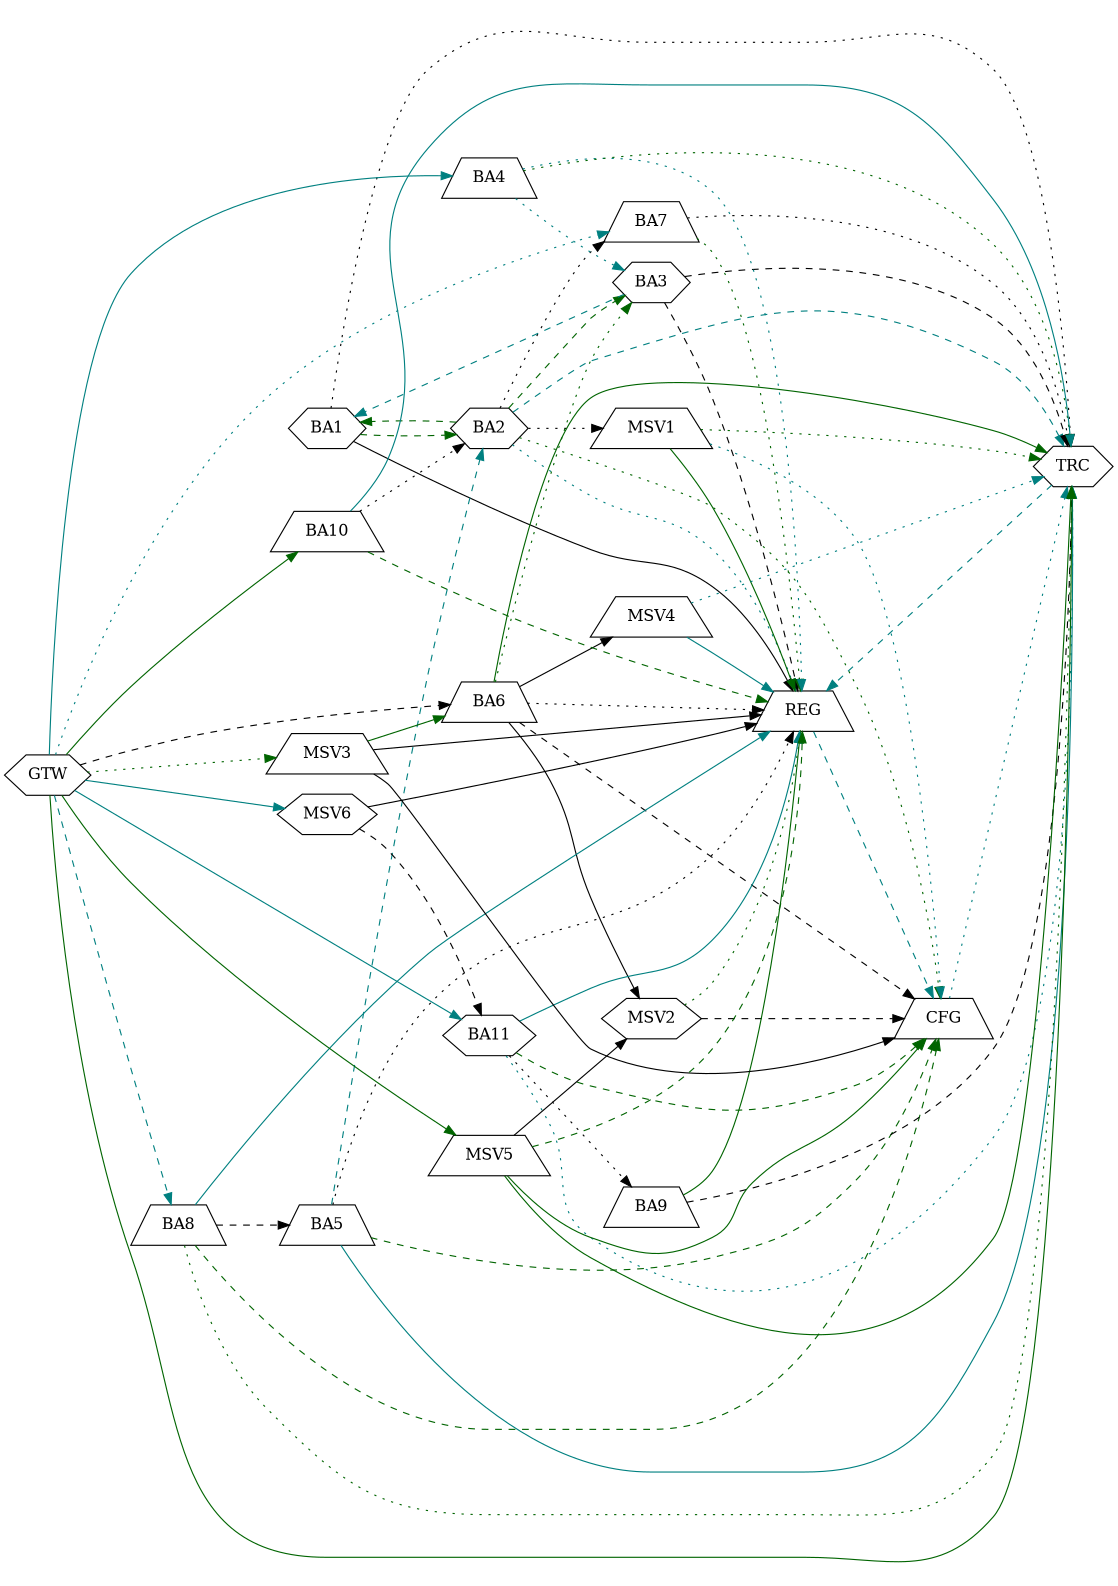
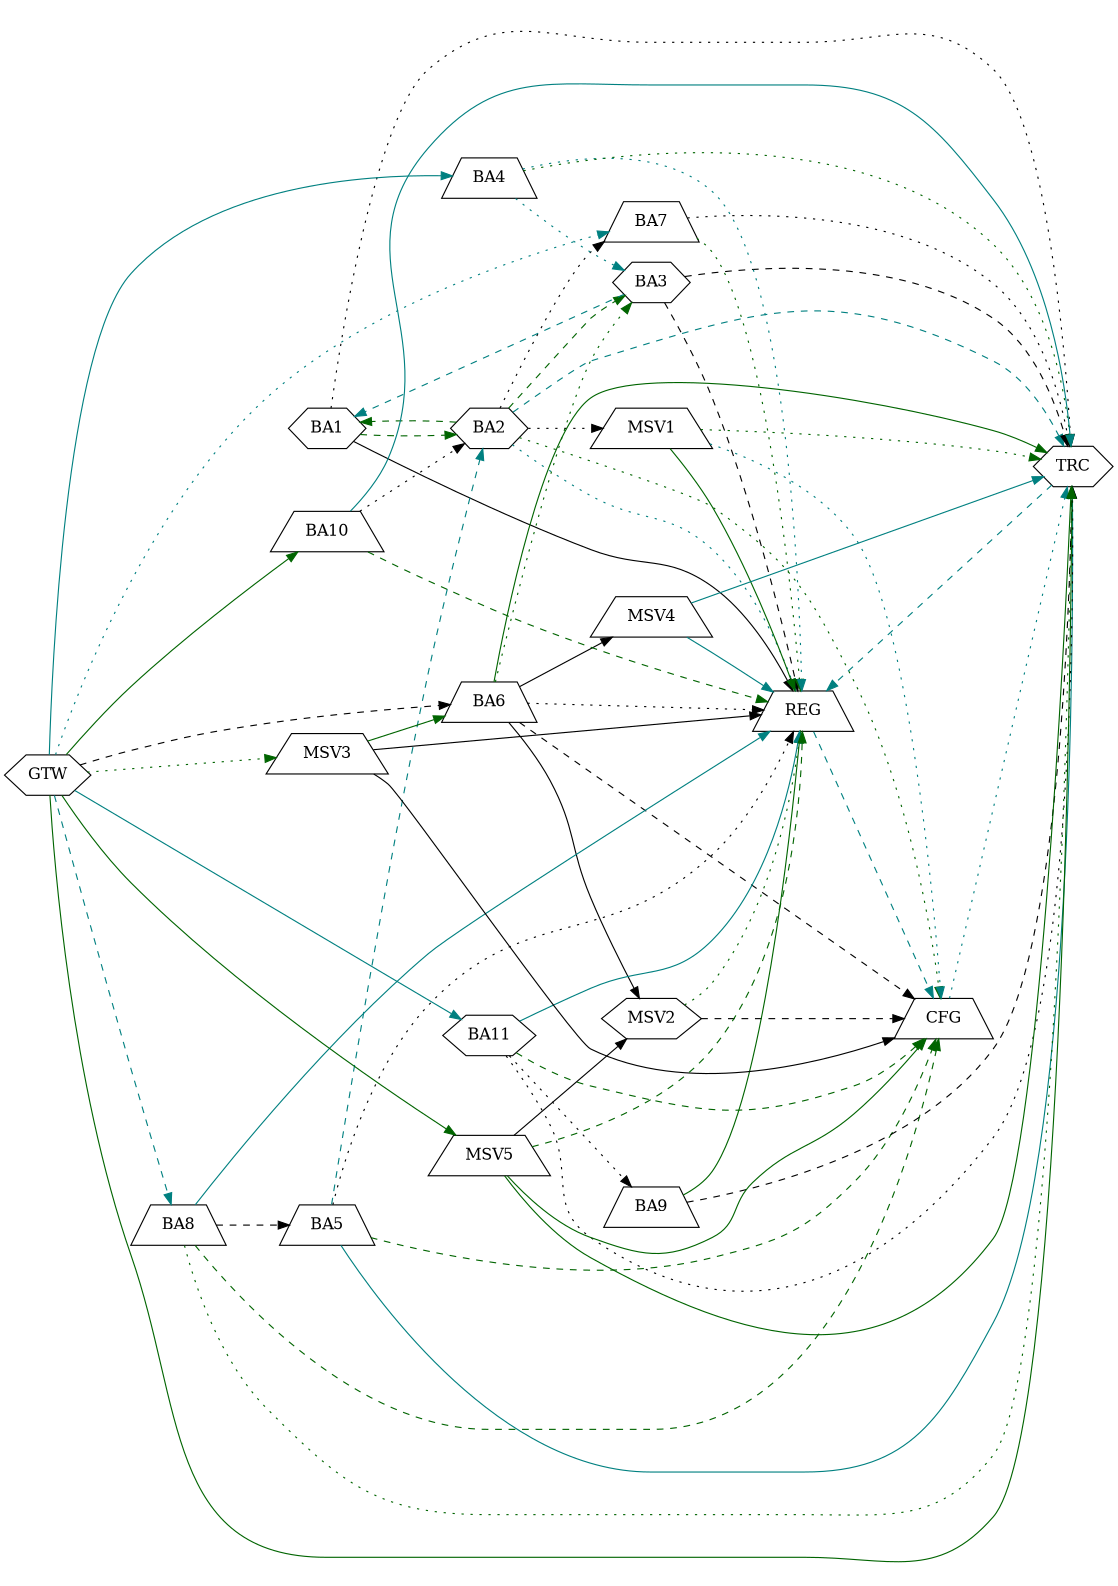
edge "MSV4" -> "TRC": style dotted -> solid
node "MSV6": removed
edge "BA11" -> "TRC": color teal -> black
